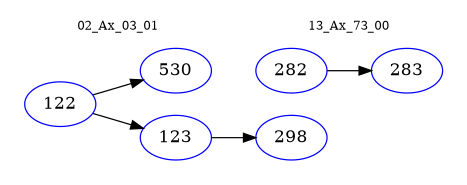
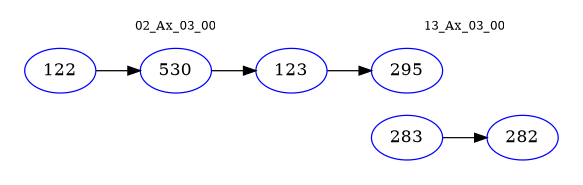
cluster "02_Ax_03_01": label "02_Ax_03_01" -> "02_Ax_03_00"
cluster "13_Ax_73_00": label "13_Ax_73_00" -> "13_Ax_03_00"
edge "282" -> "283": reversed
edge "122" -> "123": now "530" -> "123"
node "298": label "298" -> "295"
